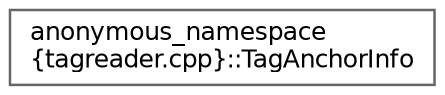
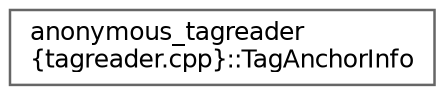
node "anonymous_namespace {tagreader.cpp}::TagAnchorInfo": label "anonymous_namespace {tagreader.cpp}::TagAnchorInfo" -> "anonymous_tagreader {tagreader.cpp}::TagAnchorInfo"
